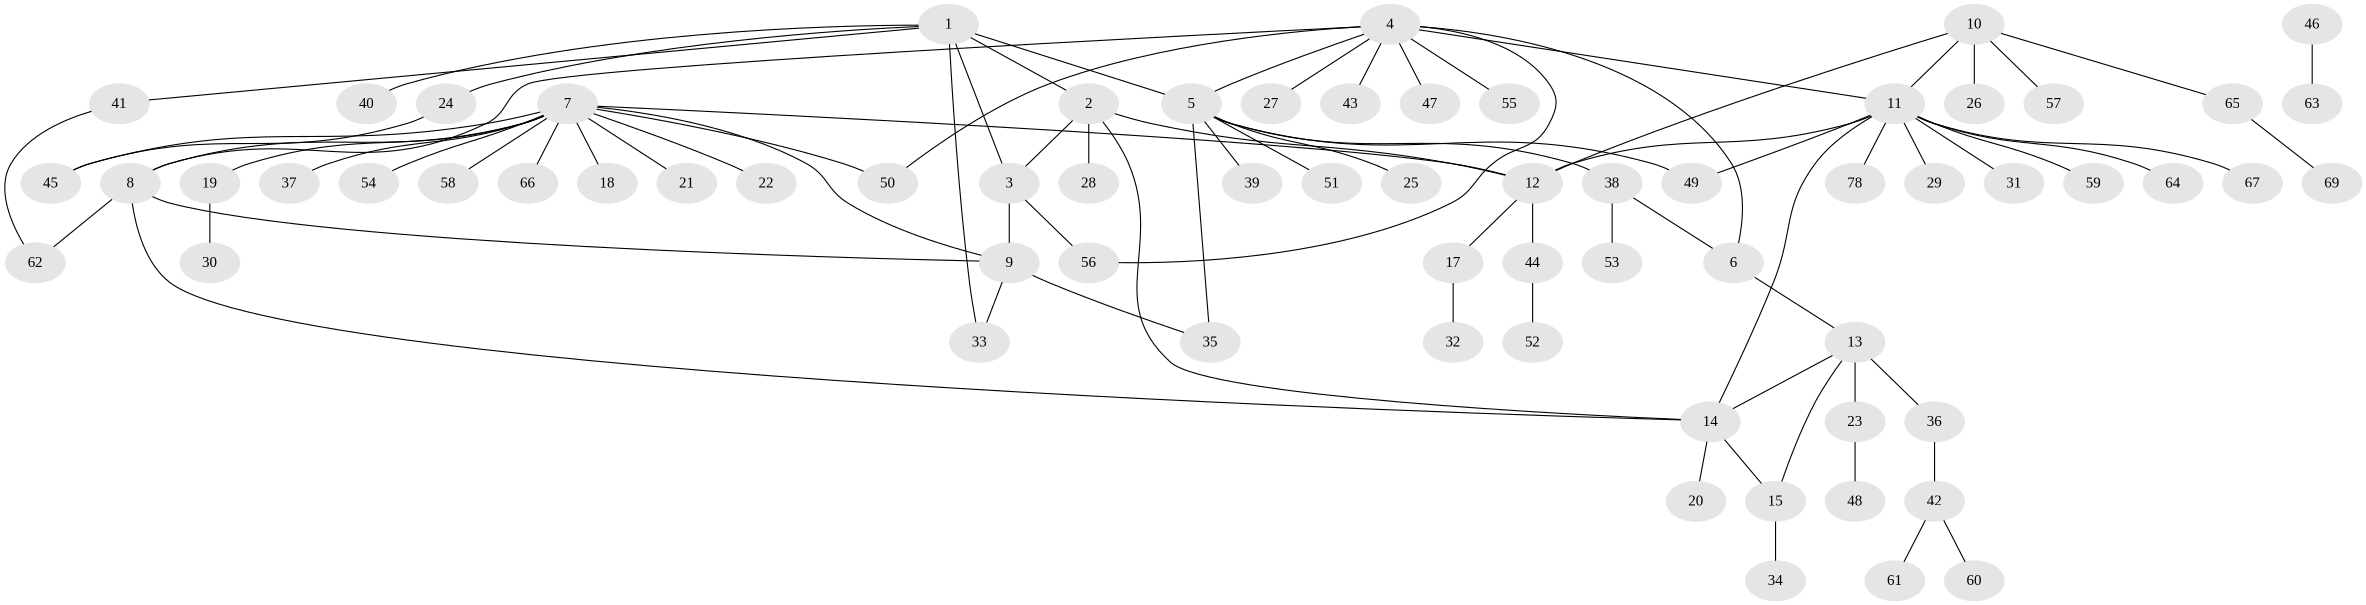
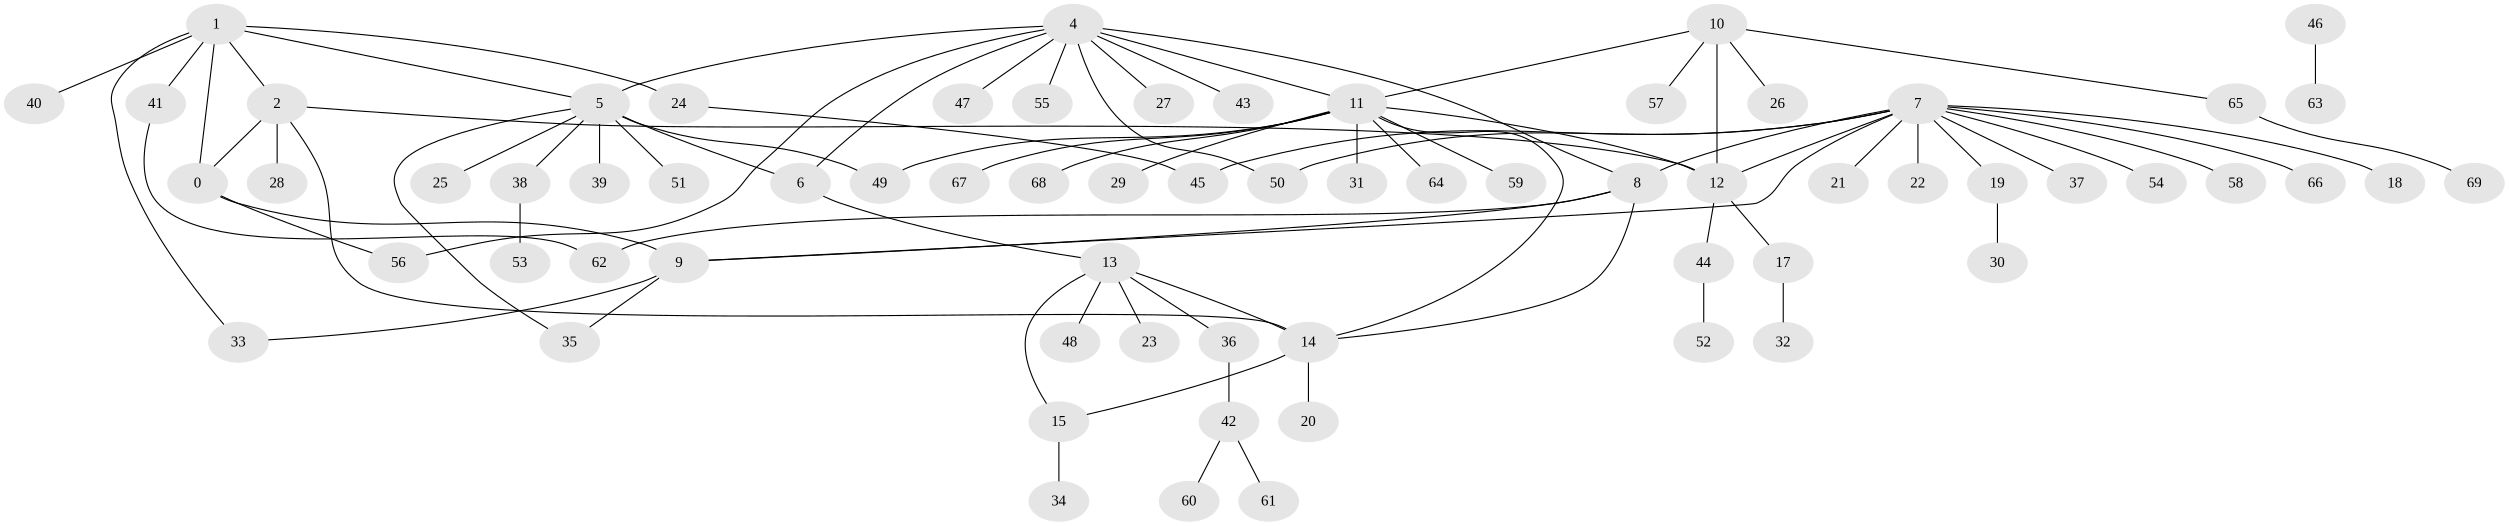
node "3": label "3" -> "0"
node "78": label "78" -> "68"
edge "38" -- "6": now "5" -- "6"
edge "23" -- "48": now "13" -- "48"
